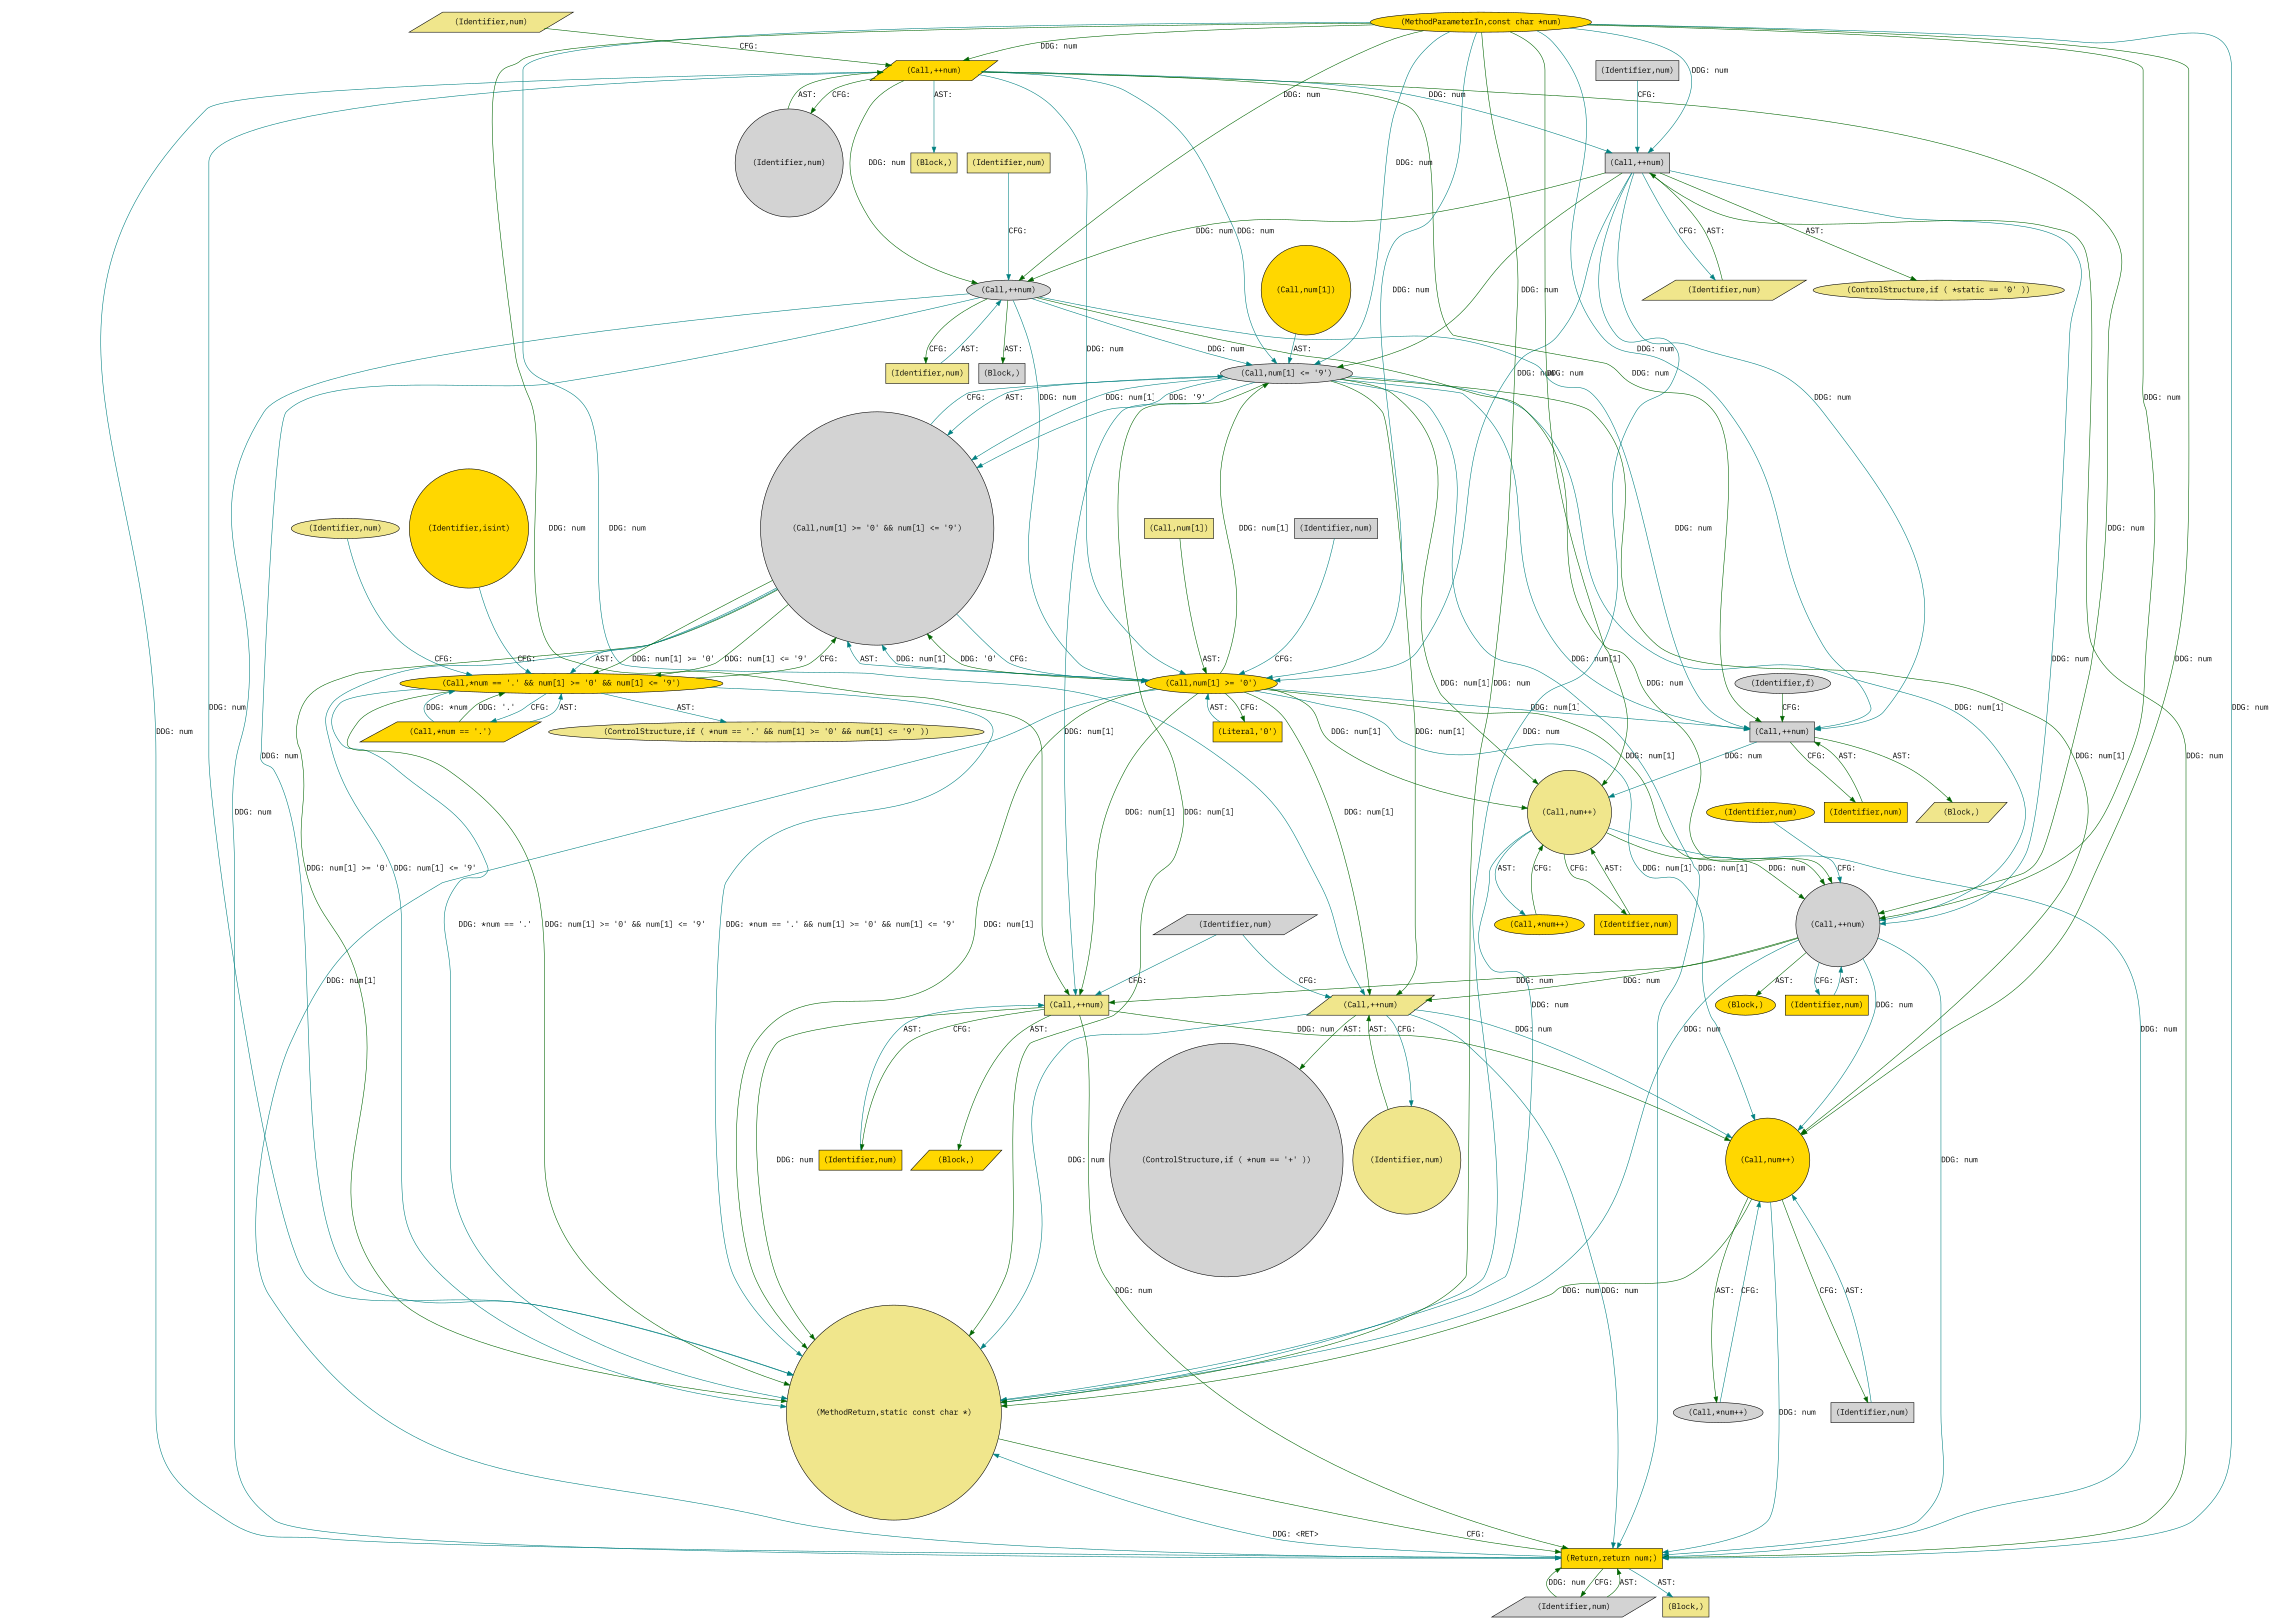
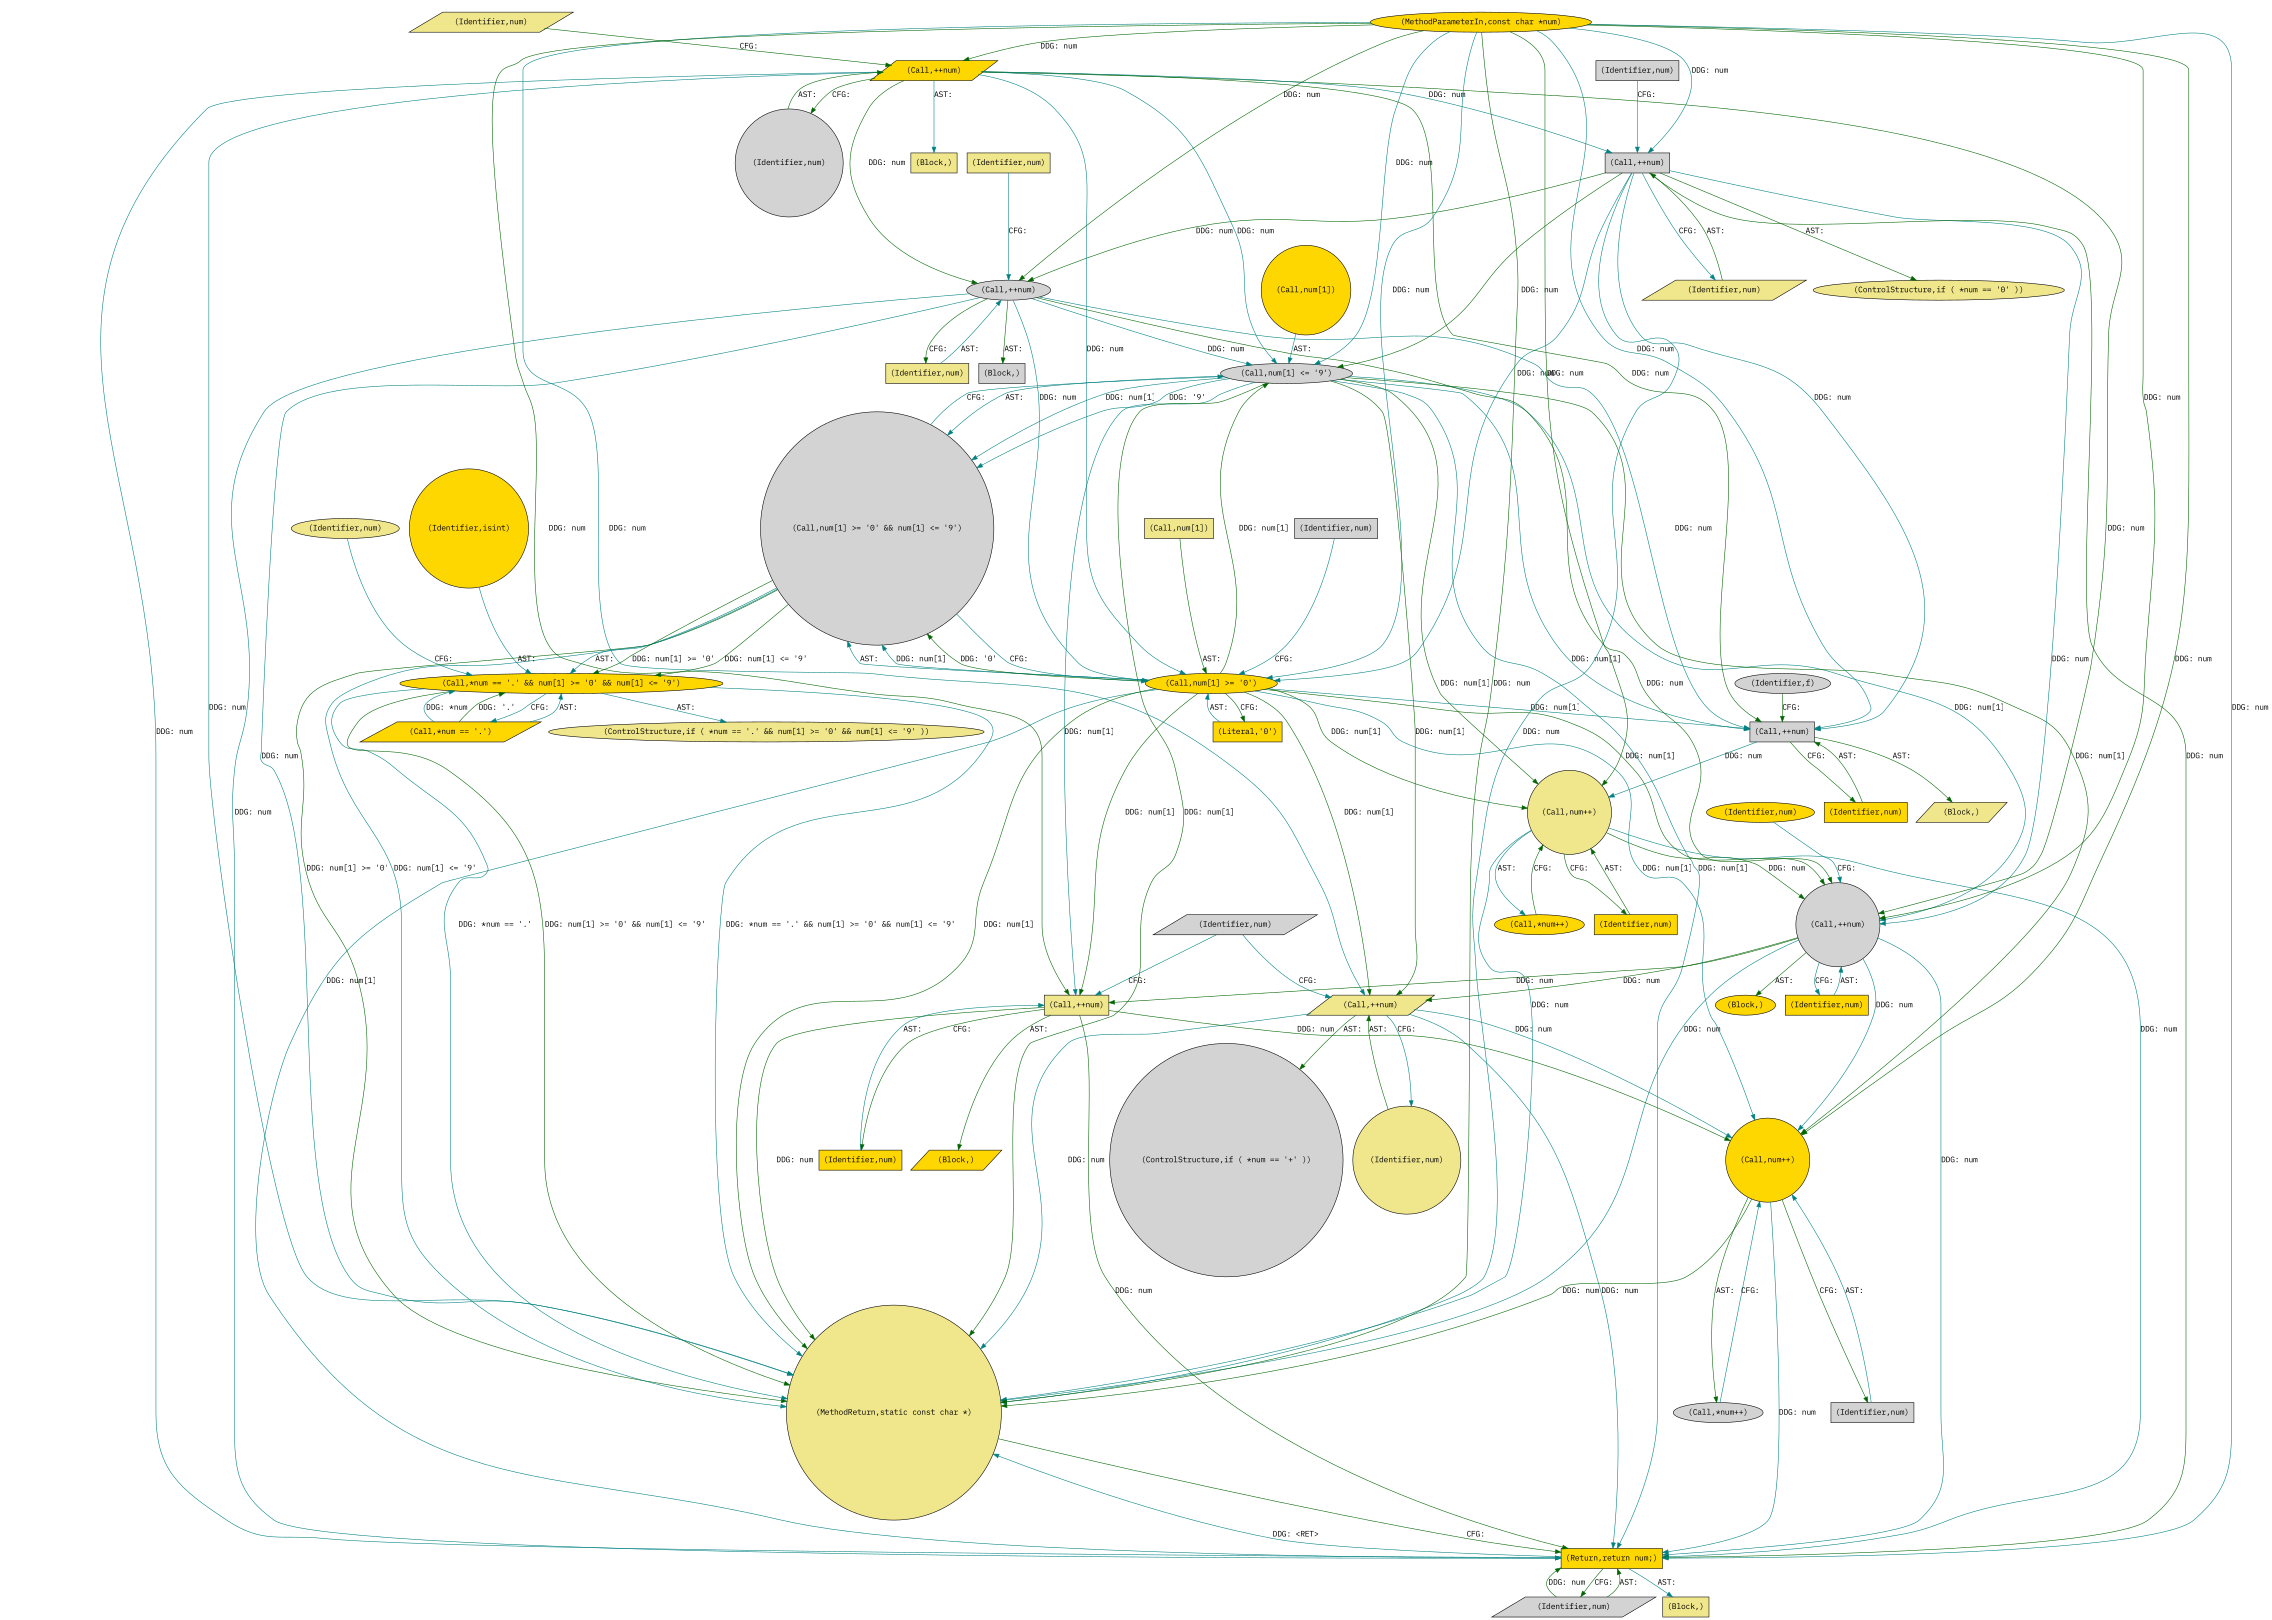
node "(ControlStructure,if ( *static == '0' ))": label "(ControlStructure,if ( *static == '0' ))" -> "(ControlStructure,if ( *num == '0' ))"
edge "(Identifier,isint)" -> "(Call,*num == '.' && num[1] >= '0' && num[1] <= '9')": label "CFG: " -> "AST: "
edge "(Call,*num == '.' && num[1] >= '0' && num[1] <= '9')" -> "(Call,num[1] >= '0' && num[1] <= '9')": removed, label "CFG:"
